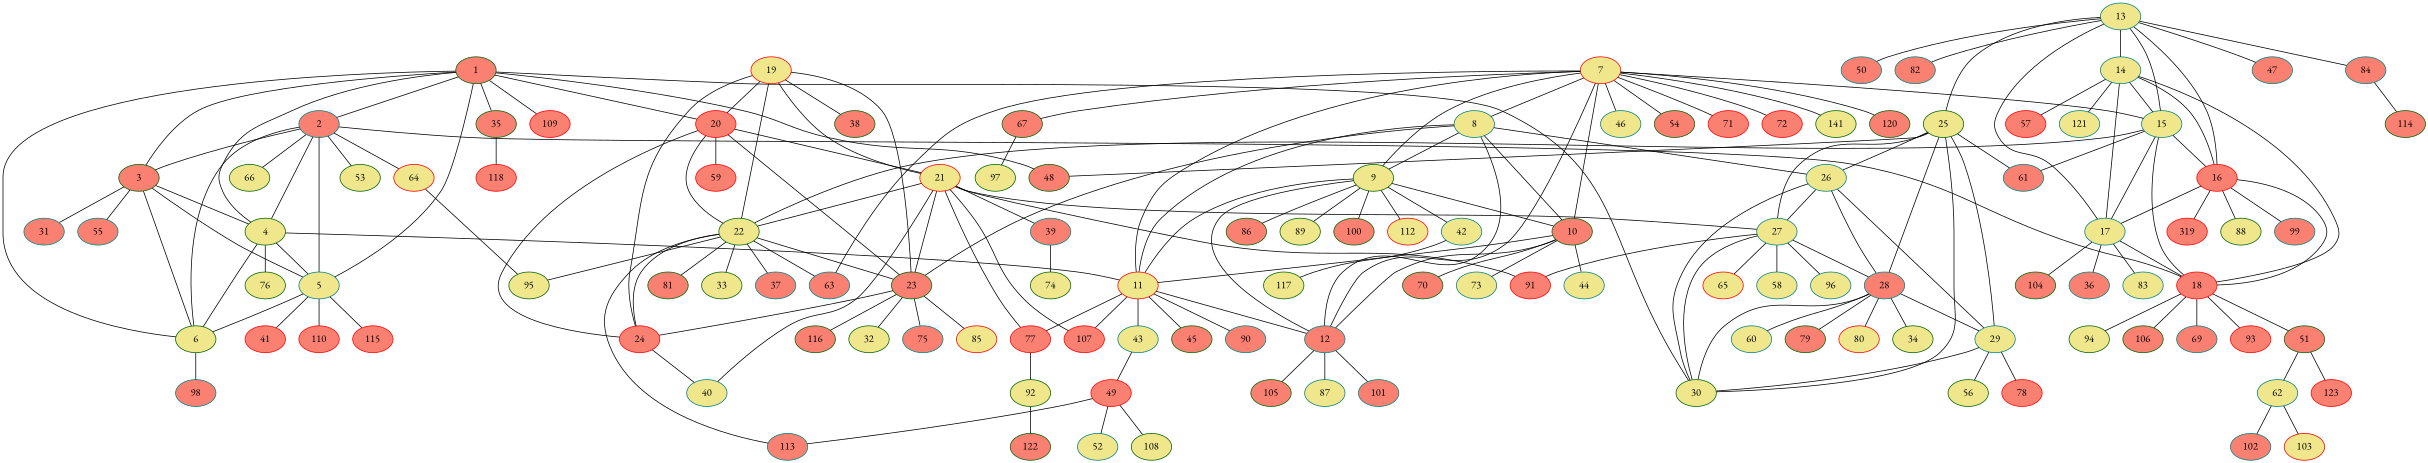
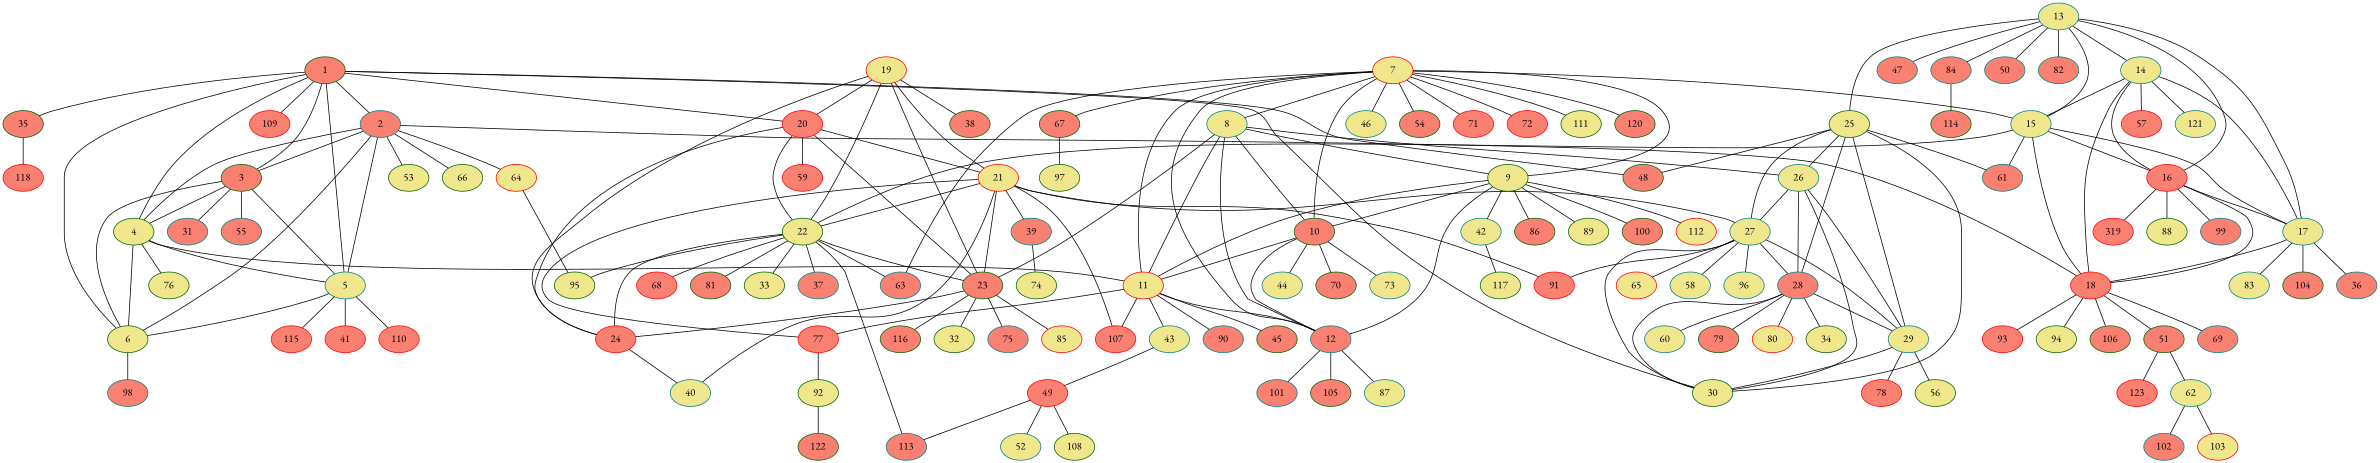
node "141": label "141" -> "111"
edge "27" -- "29": added
node "68": added
